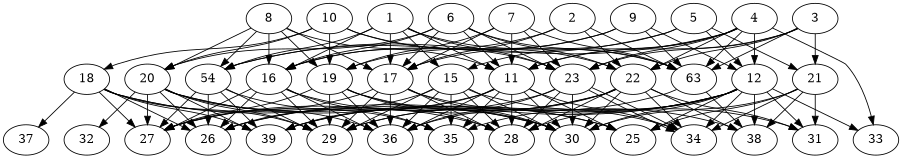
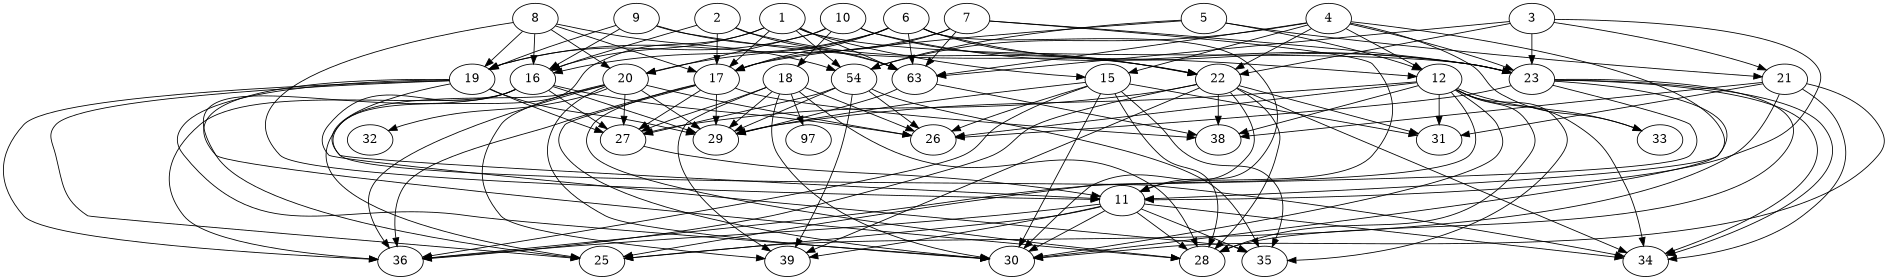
edge "11" -> "27": reversed
edge "12" -> "39": removed
node "37": label "37" -> "97"
edge "19" -> "25": added
